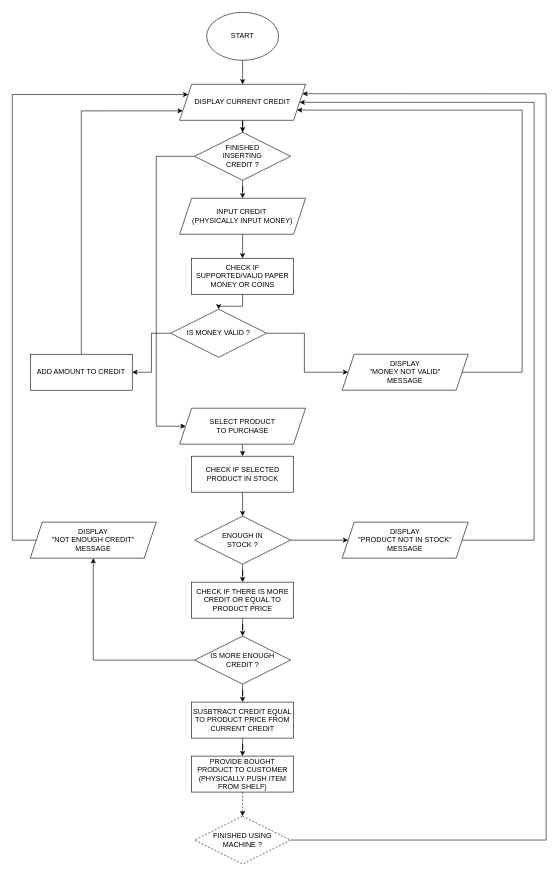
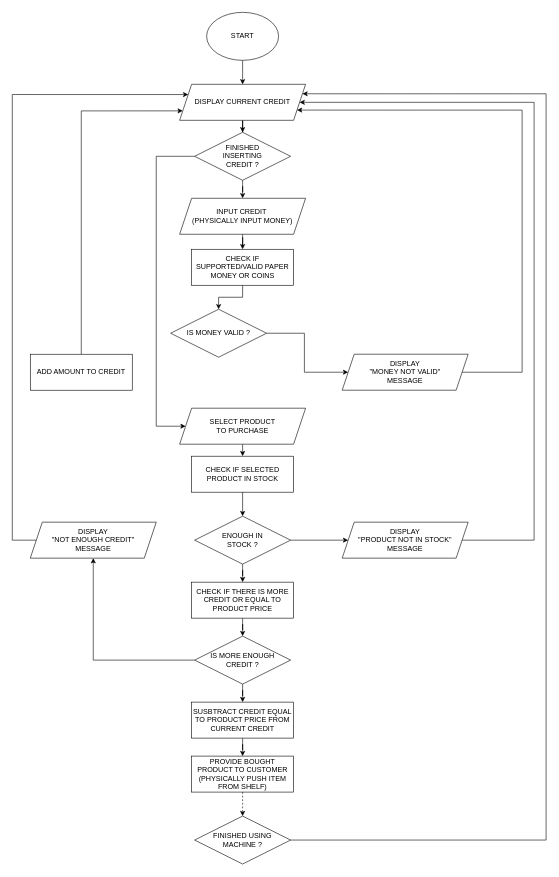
node "CHECK IF SUPPORTED/VALID PAPER MONEY OR COINS": moved (243, 276) -> (243, 267)
edge "IS MONEY VALID ?" -> "ADD AMOUNT TO CREDIT": removed
node "FINISHED USING MACHINE ?": style dashed -> solid
